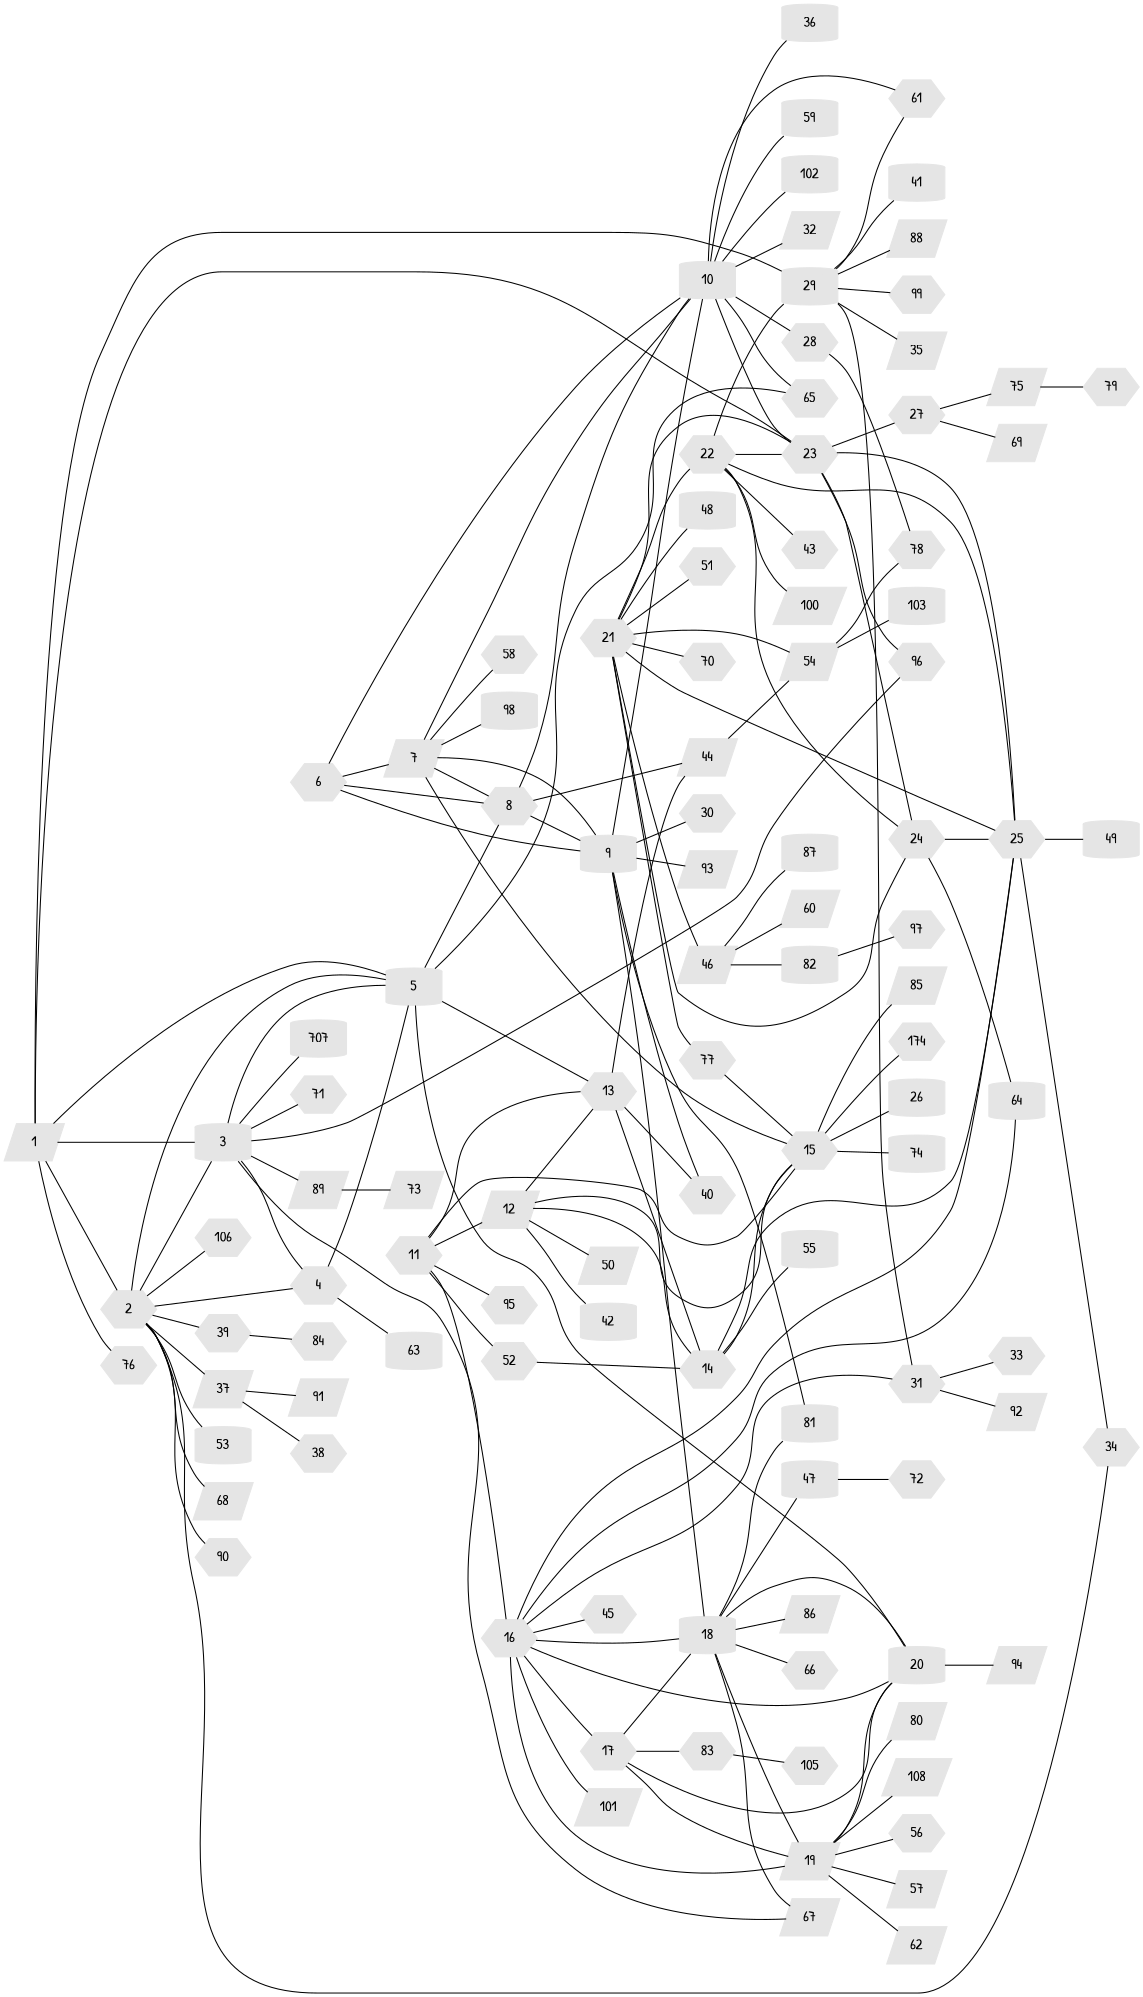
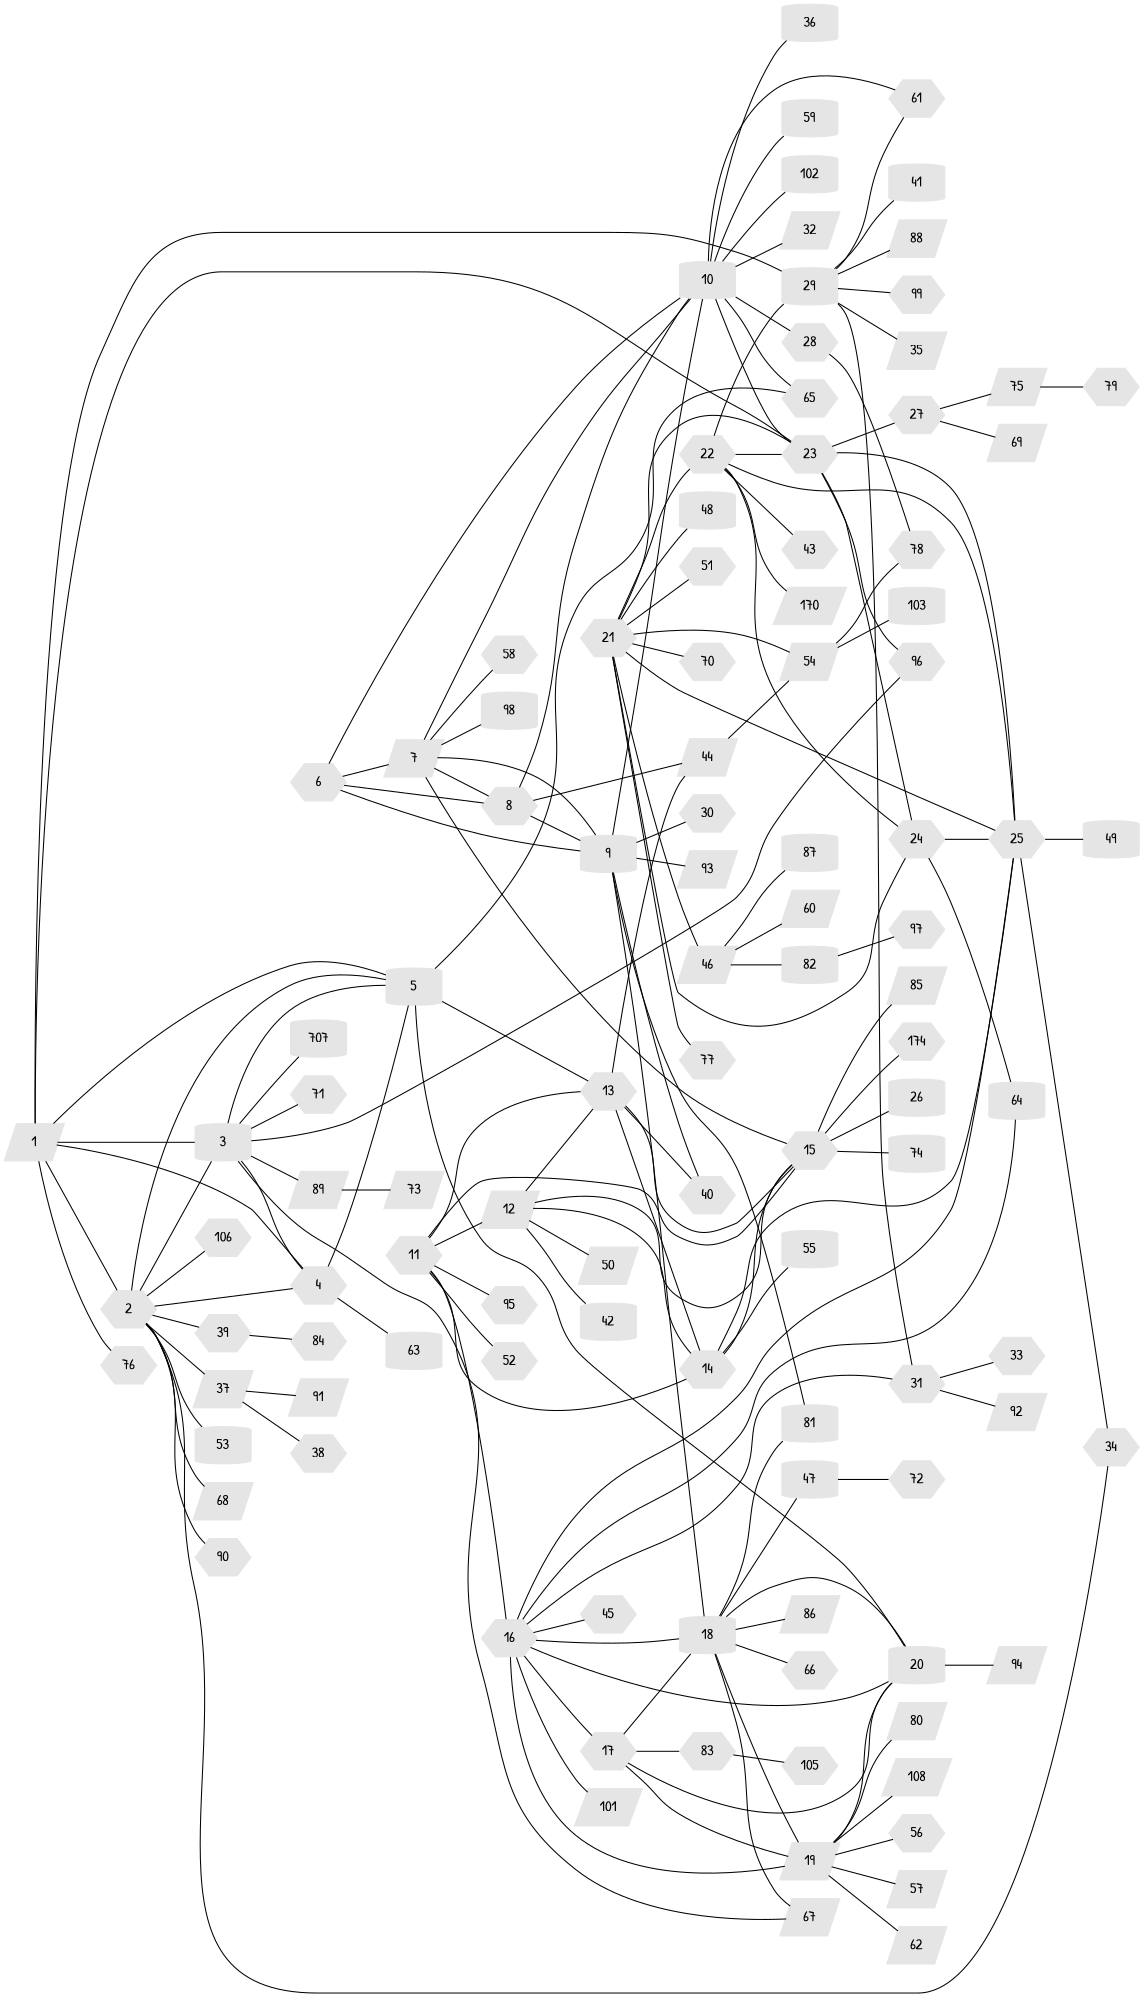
node "100": label "100" -> "170"
edge "8" -- "5": removed
edge "77" -- "15": now "13" -- "15"
edge "1" -- "4": added
edge "52" -- "14": now "11" -- "14"
